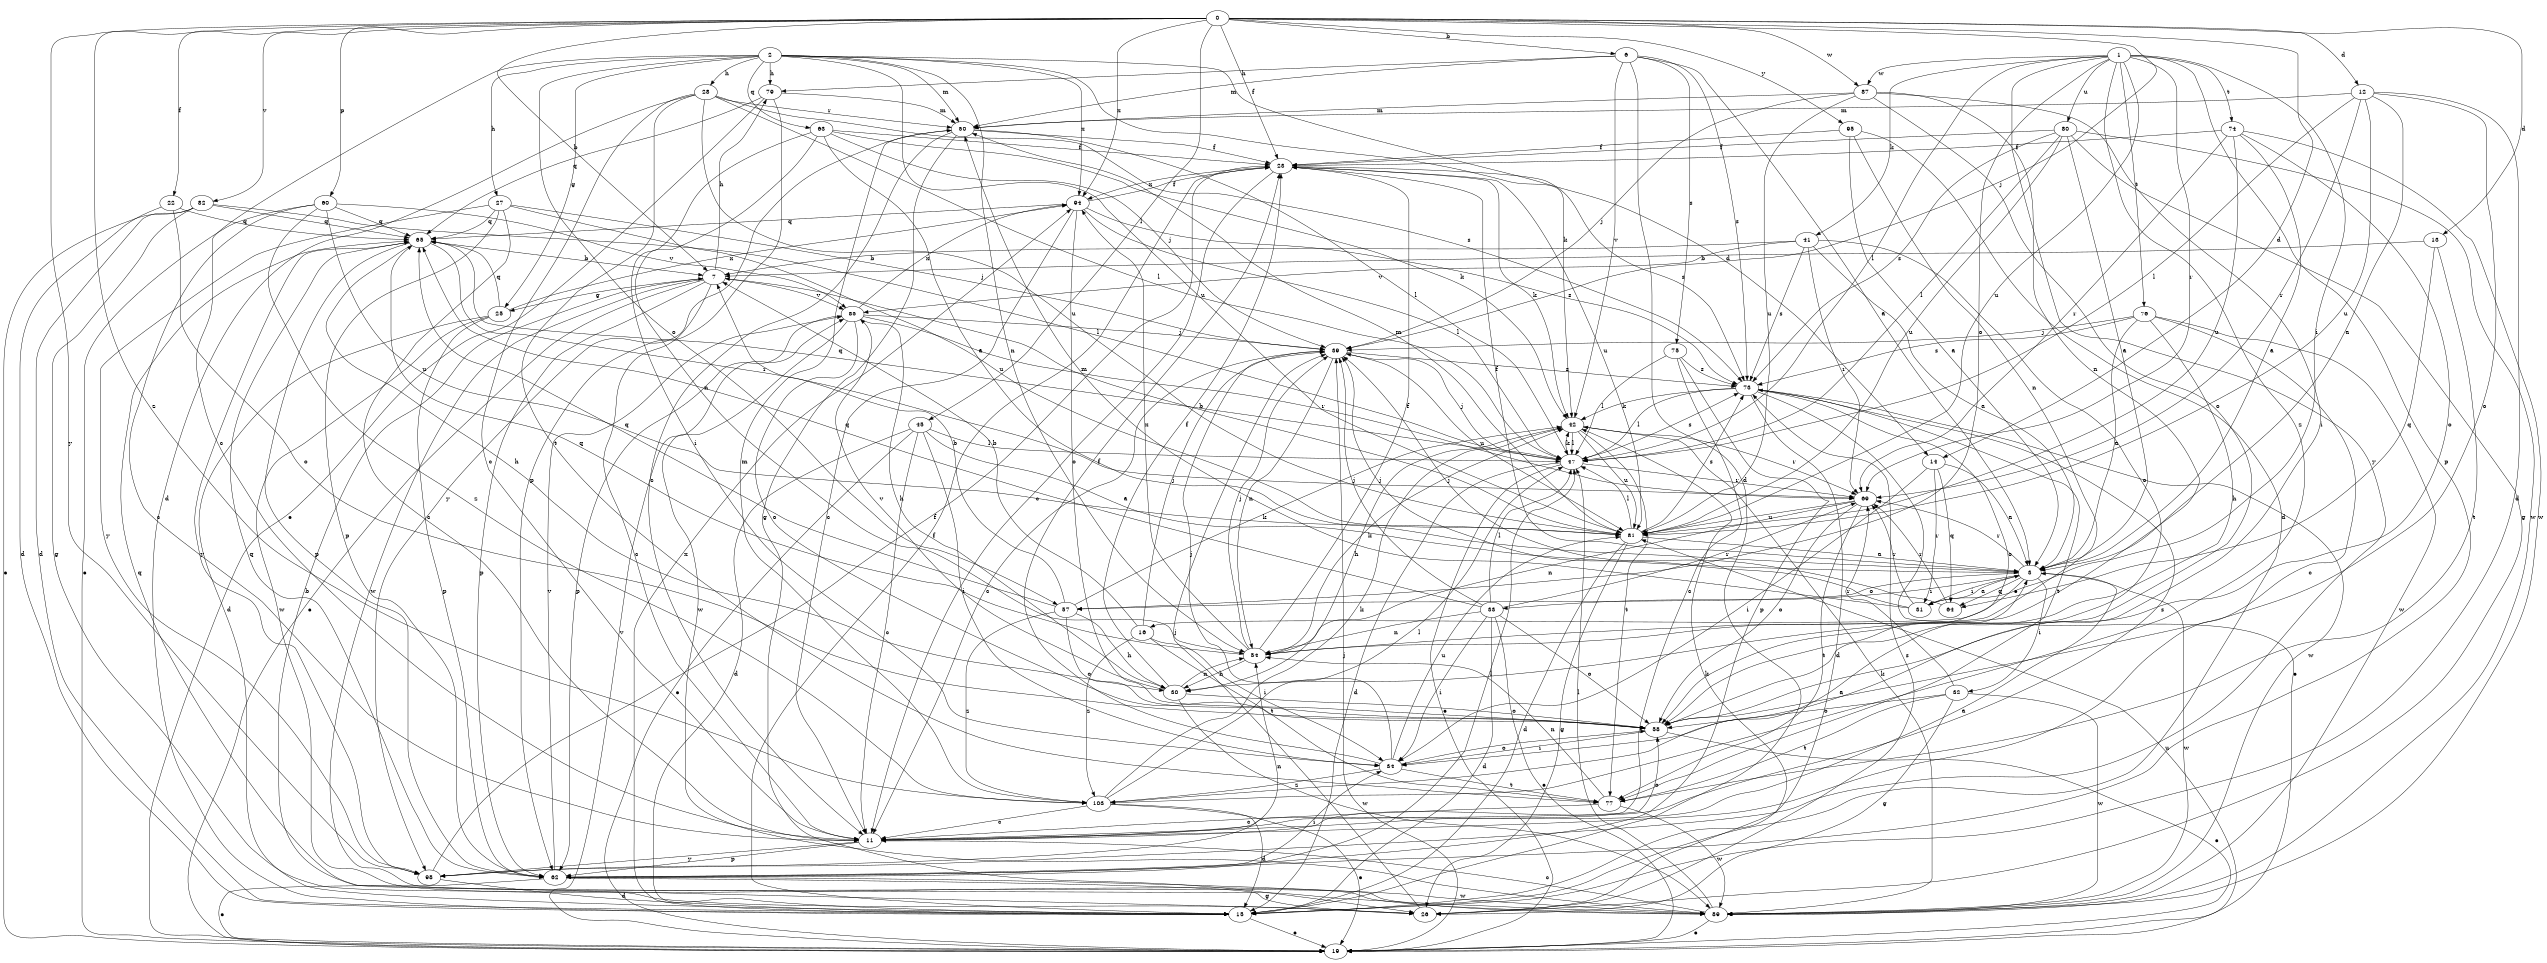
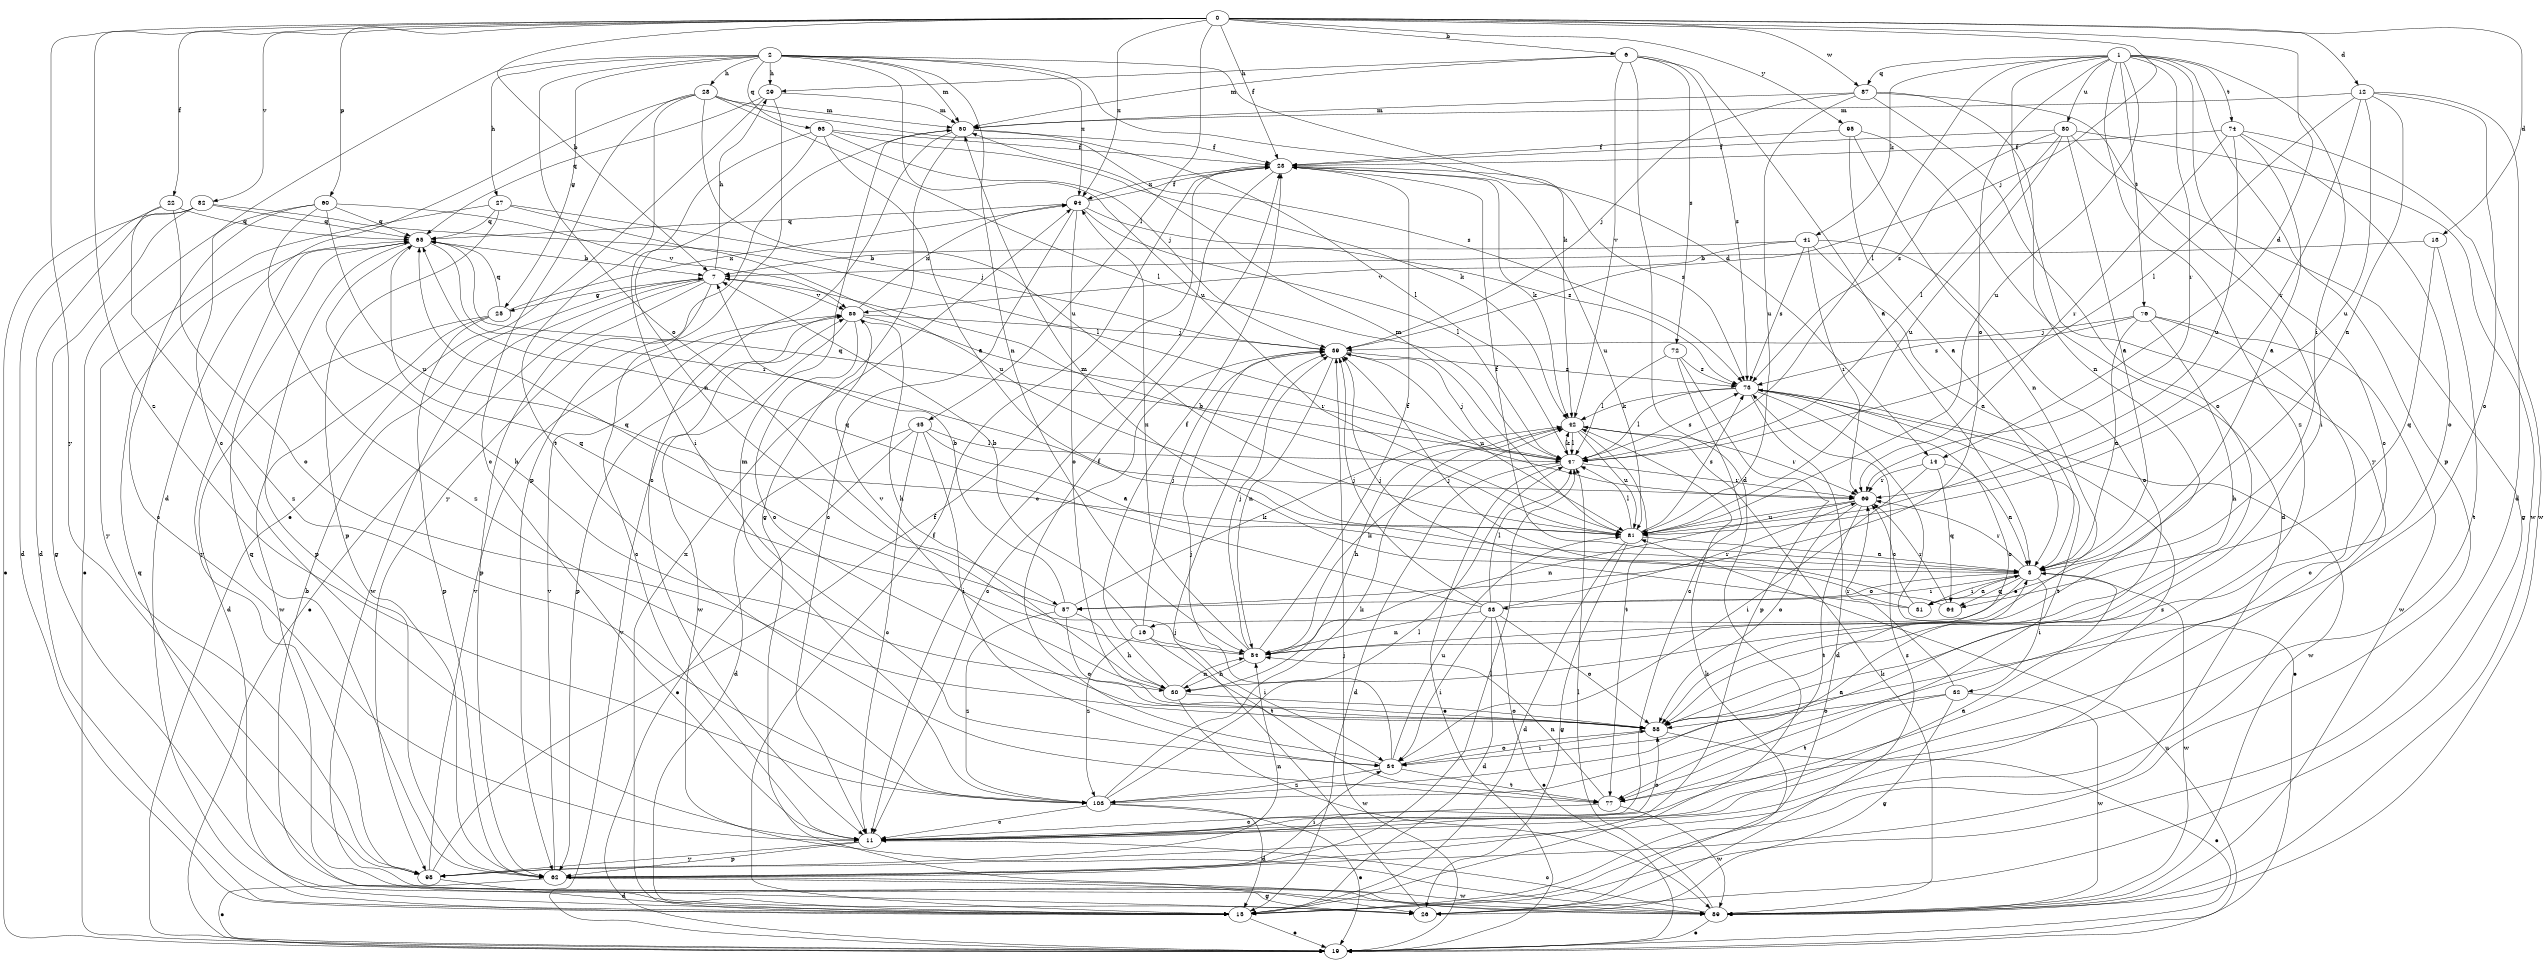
edge "1" -> "87": label "w" -> "q"
node "79": label "79" -> "29"
edge "28" -> "50": label "r" -> "m"
node "75": label "75" -> "72"
edge "98" -> "85": added, label "v"
edge "14" -> "31": now "14" -> "69"
edge "31" -> "69": label "r" -> "c"
edge "27" -> "11": now "1" -> "11"
edge "22" -> "103": added, label "z"
